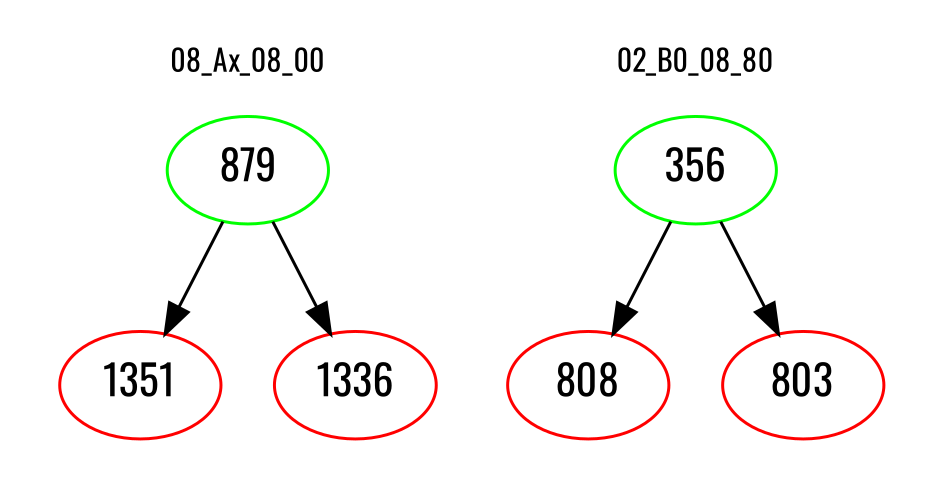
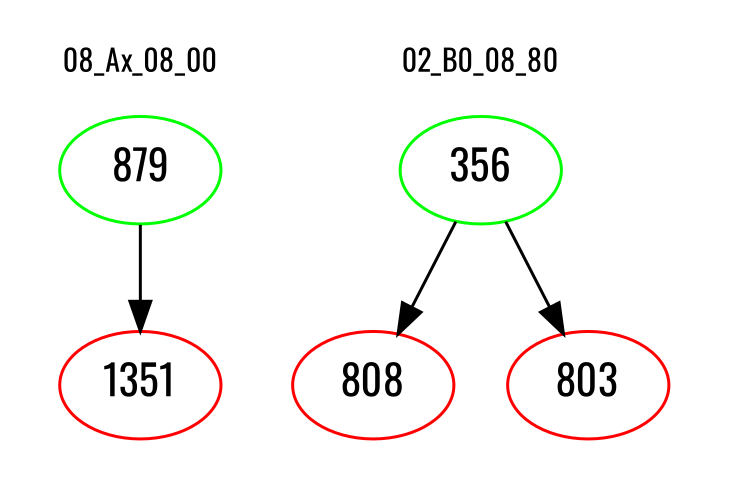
node "1336": removed
